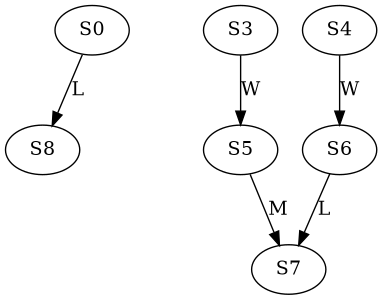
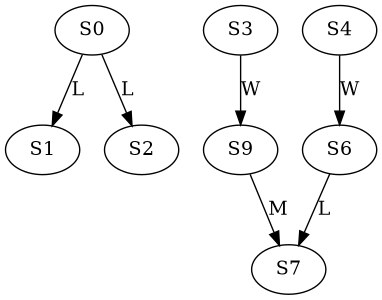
node "S8": label "S8" -> "S1"
node "S2": added
node "S5": label "S5" -> "S9"
